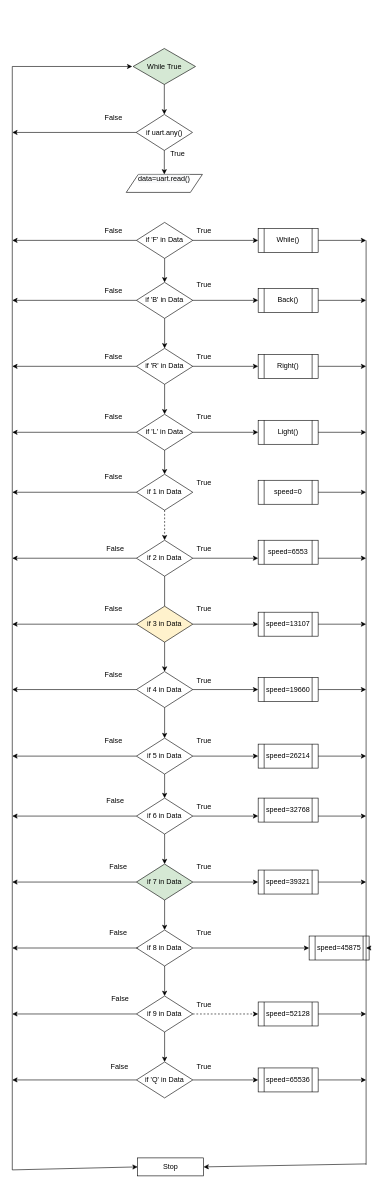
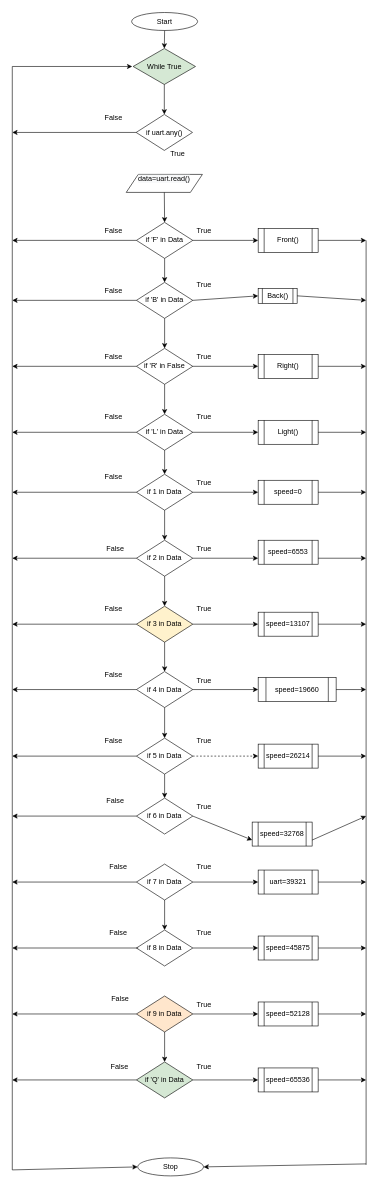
node "Start": added
edge "Start" -> "While True": added
edge "if uart.any()" -> "data=uart.read()": removed
edge "data=uart.read()" -> "if 'F' in Data": added
node "While()": label "While()" -> "Front()"
node "Back()": size 60x24 -> 39x15
node "if 'R' in Data": label "if 'R' in Data" -> "if 'R' in False"
edge "if 1 in Data" -> "speed=0": added
edge "if 1 in Data" -> "if 2 in Data": style dashed -> solid
edge "if 2 in Data" -- "if 3 in Data": arrowhead none -> classic
node "speed=19660": size 60x24 -> 78x24
edge "if 5 in Data" -> "speed=26214": style solid -> dashed
node "speed=32768": moved (288, 810) -> (282, 834)
edge "if 6 in Data" -> "if 7 in Data": removed
node "if 7 in Data": fillcolor #d5e8d4 -> #ffffff
node "speed=39321": label "speed=39321" -> "uart=39321"
node "speed=45875": moved (339, 948) -> (288, 948)
edge "if 8 in Data" -> "if 9 in Data": removed
node "if 9 in Data": fillcolor #ffffff -> #ffe6cc
edge "if 9 in Data" -> "speed=52128": style dashed -> solid
node "if 'Q' in Data": fillcolor #ffffff -> #d5e8d4
node "Stop": shape rectangle -> ellipse
